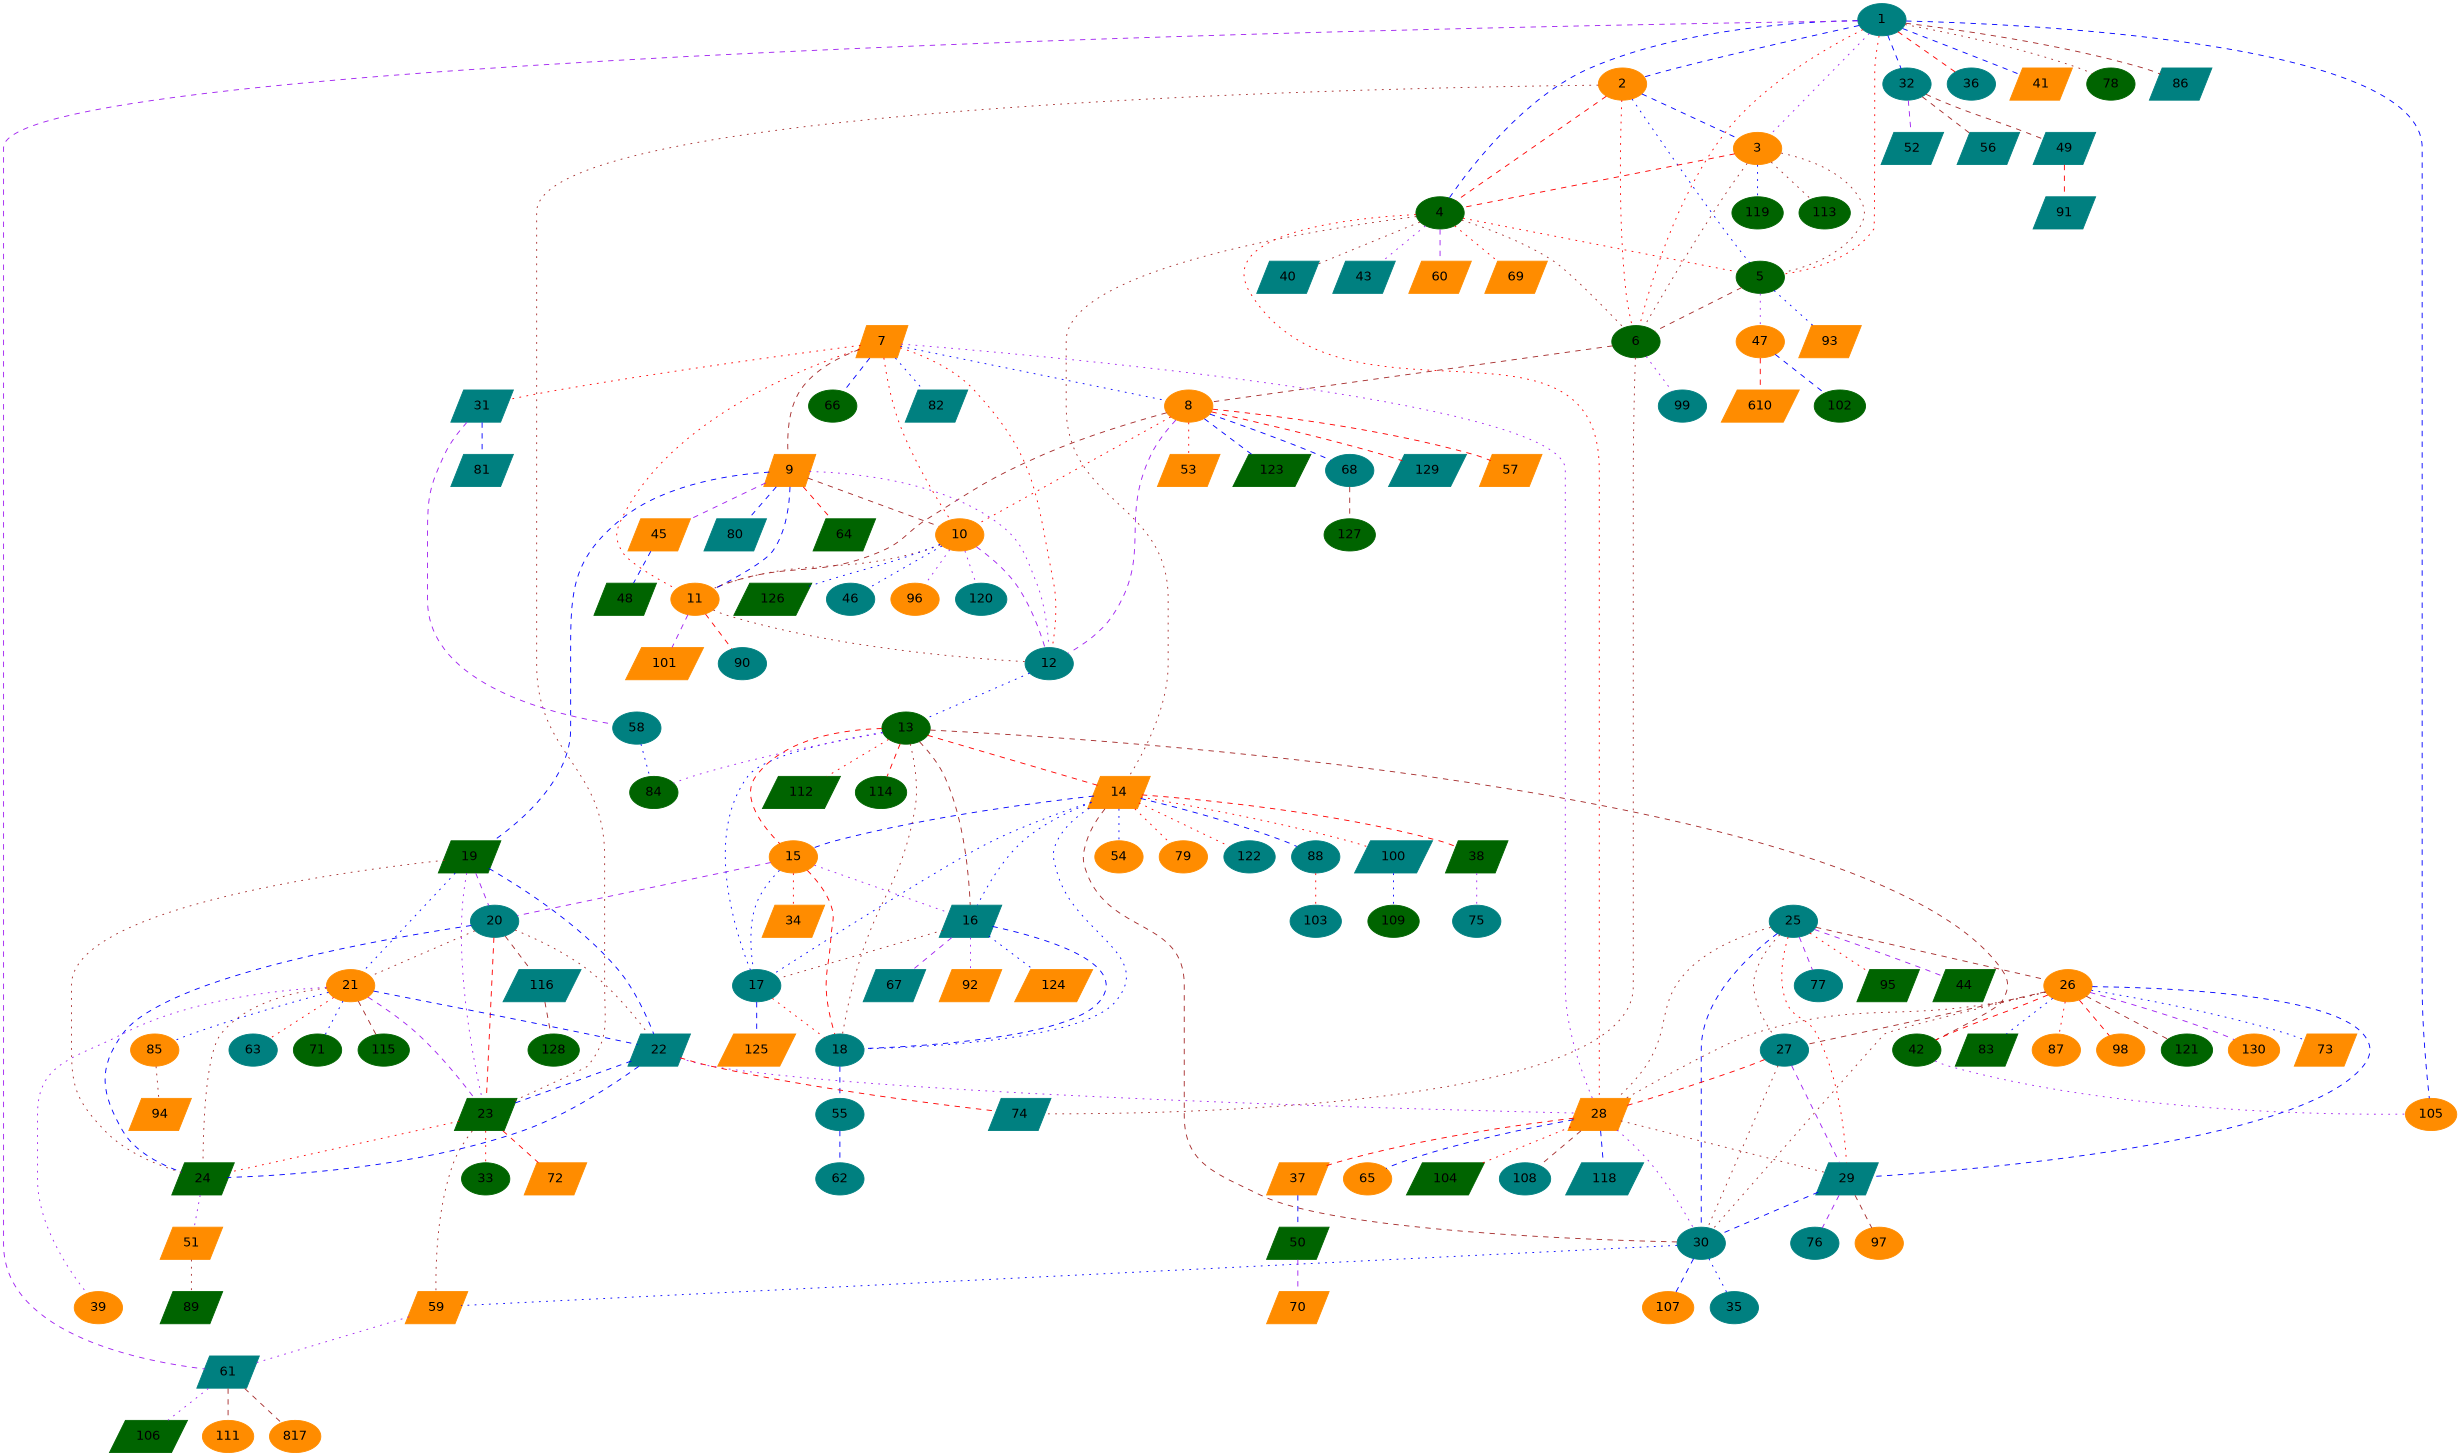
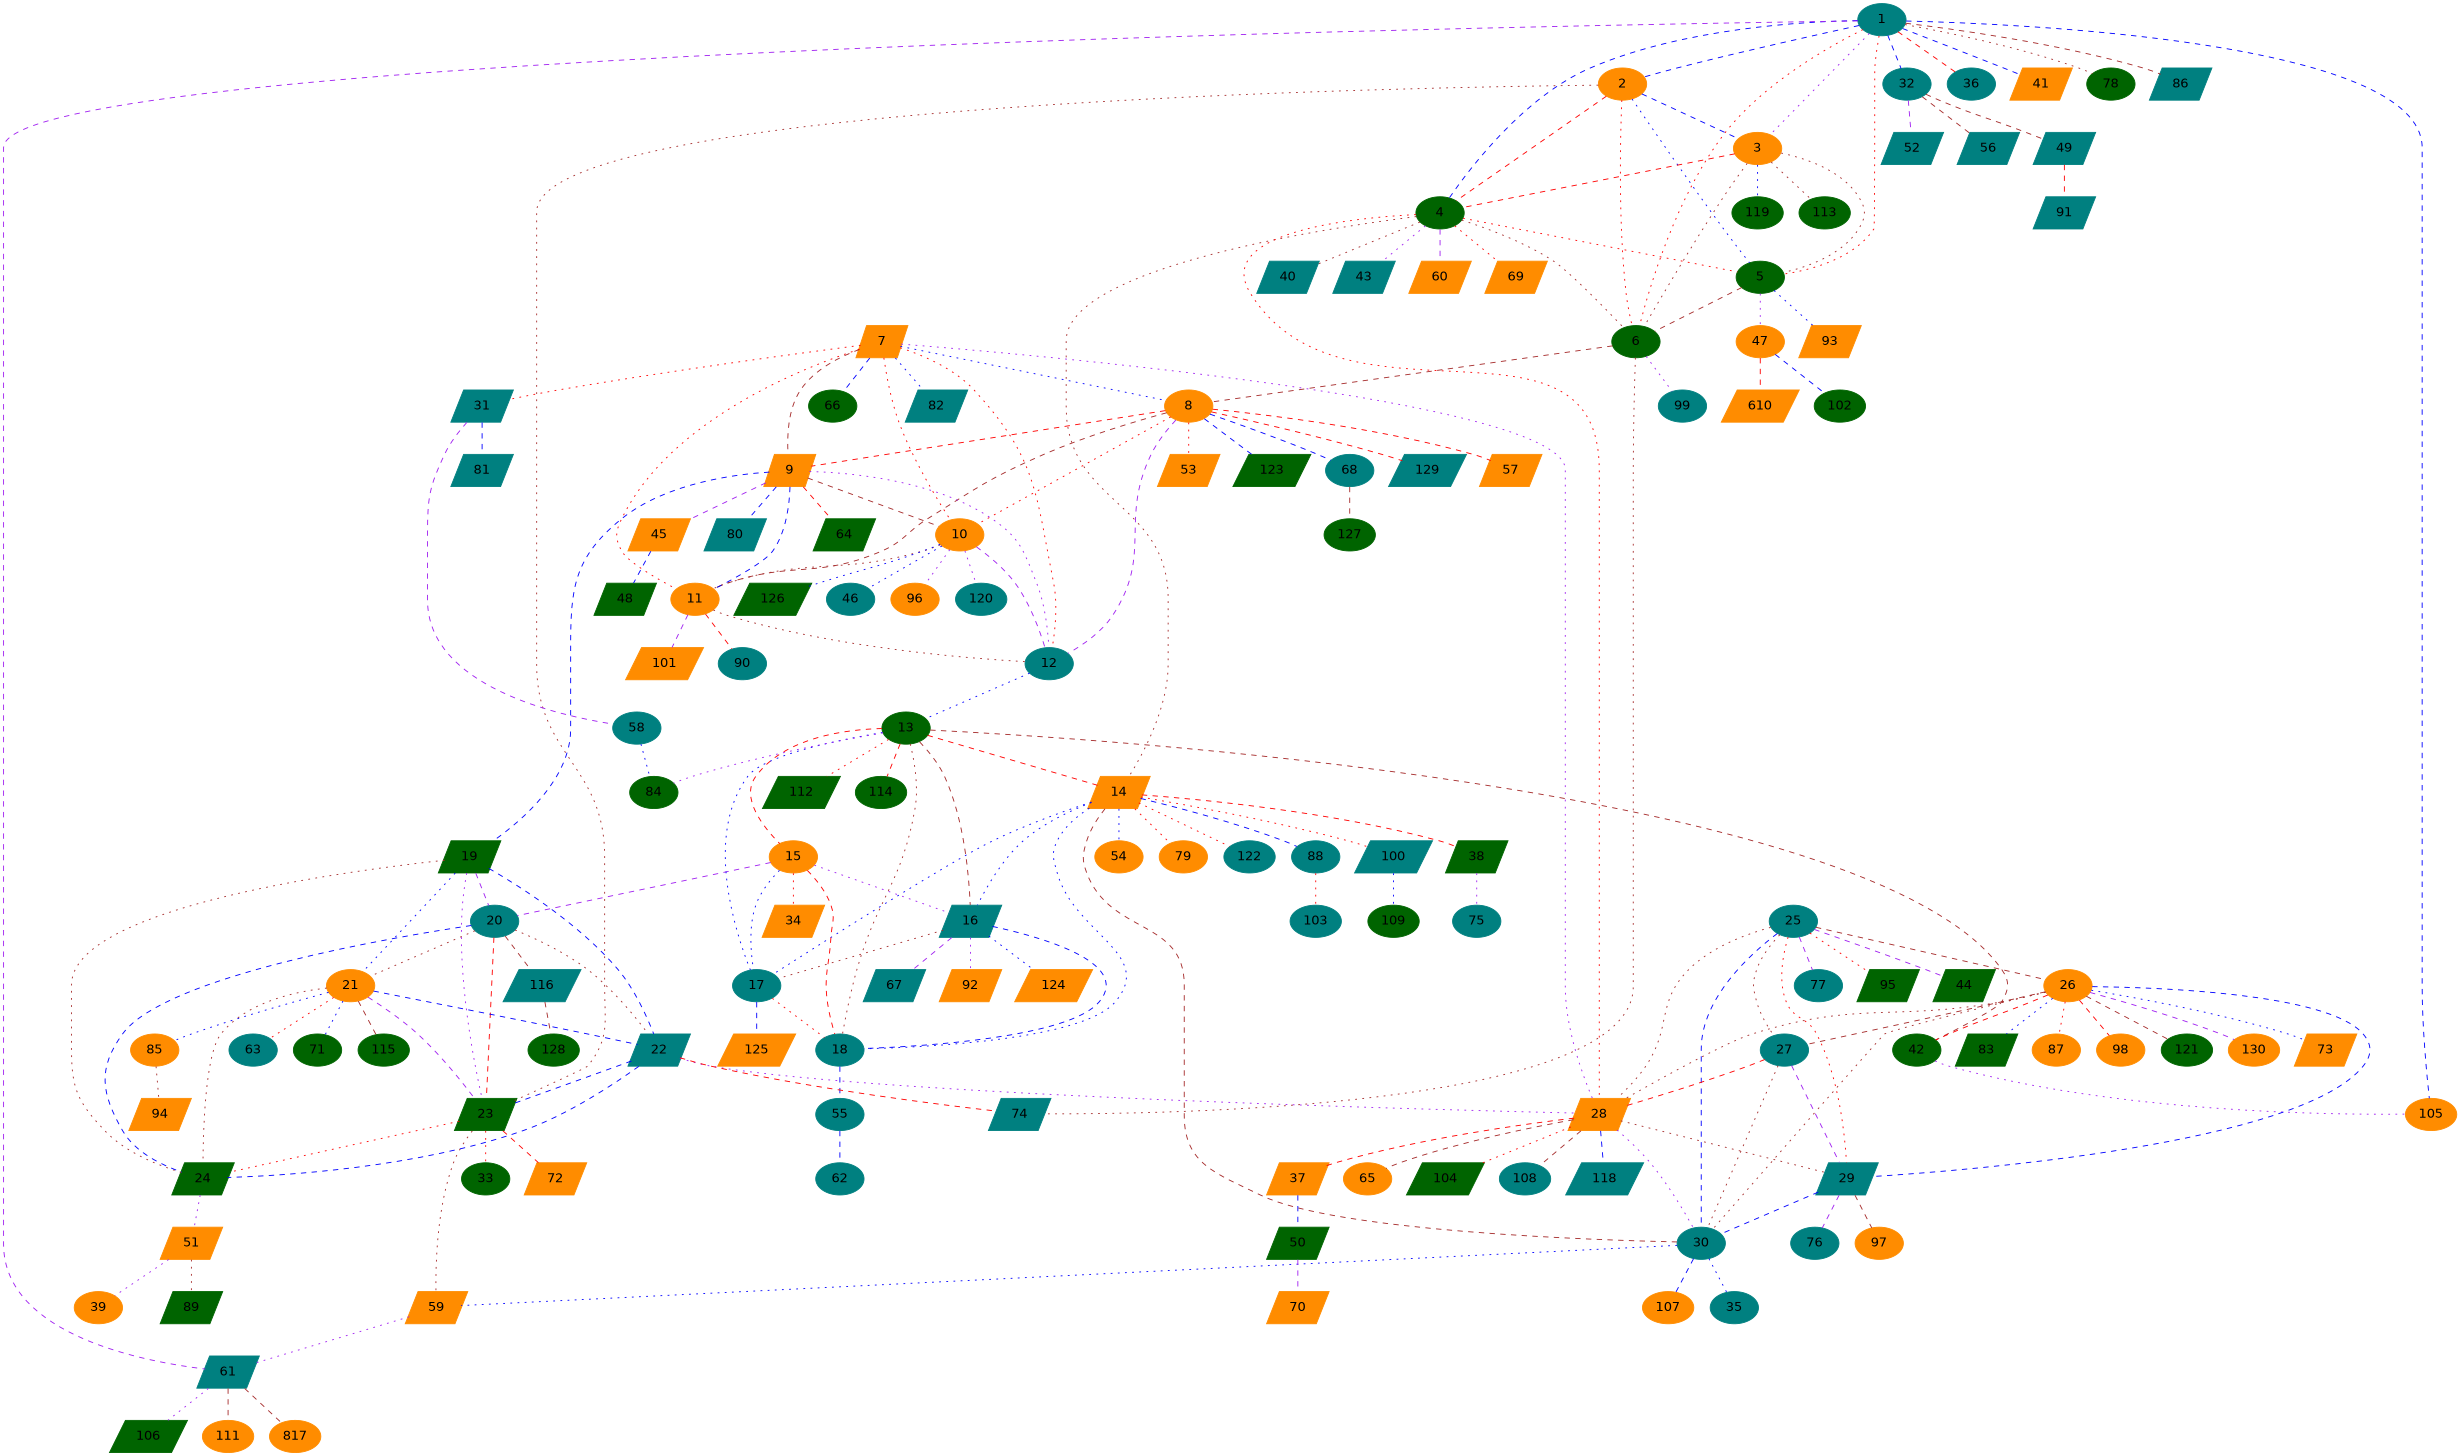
edge "8" -- "9": added
edge "14" -- "15": removed
edge "21" -- "39": now "51" -- "39"
edge "28" -- "65": color blue -> brown
